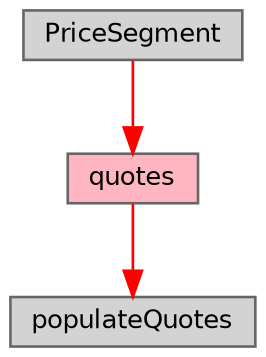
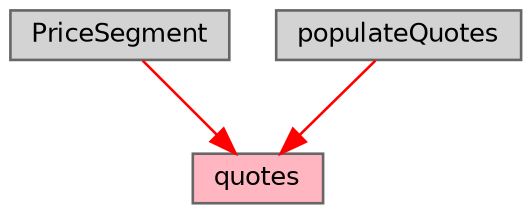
edge "quotes" -> "populateQuotes": reversed
